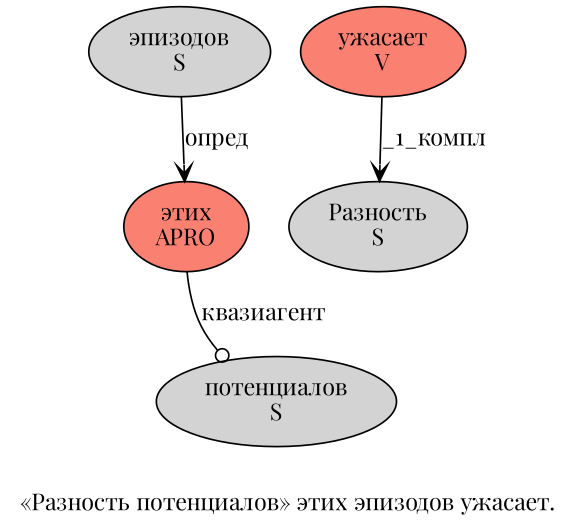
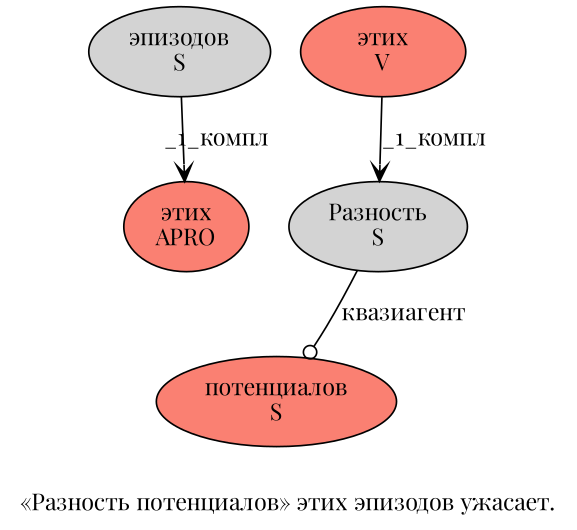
node "ужасает V": label "ужасает V" -> "этих V"
edge "эпизодов S" -> "этих APRO": label "опред" -> "_1_компл"
edge "этих APRO" -> "потенциалов S": now "Разность S" -> "потенциалов S"
node "потенциалов S": fillcolor lightgrey -> salmon
